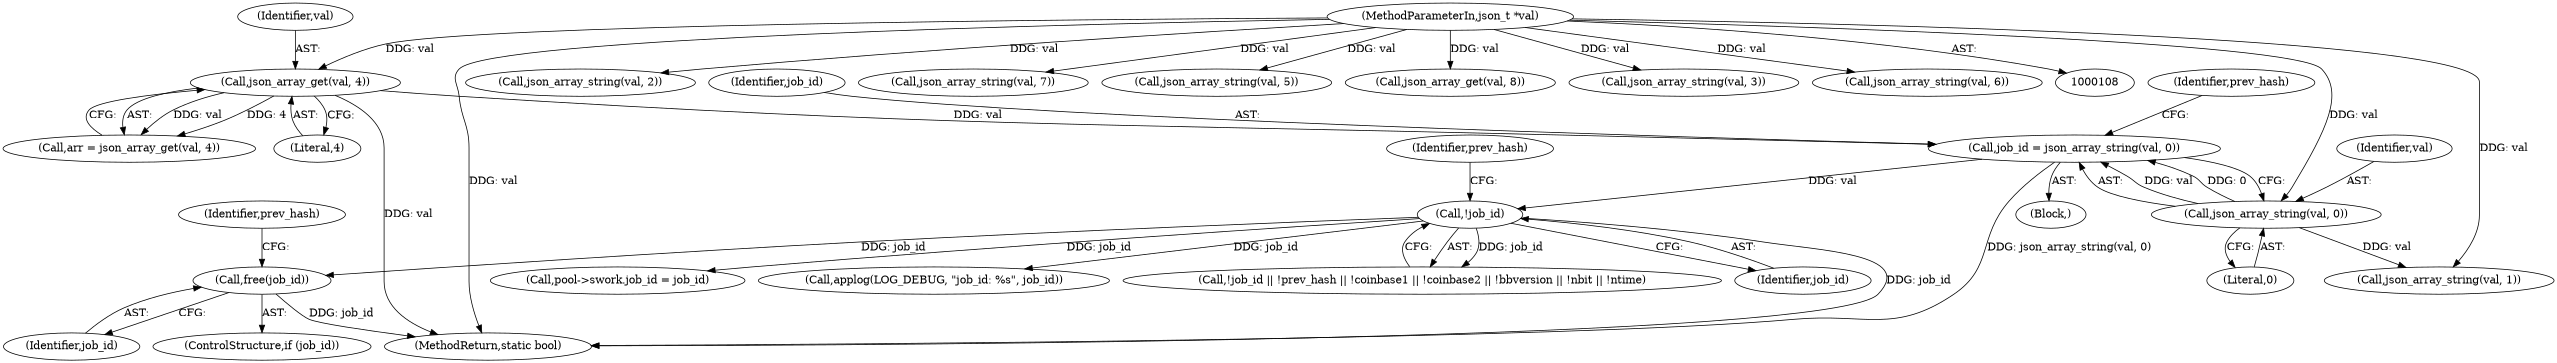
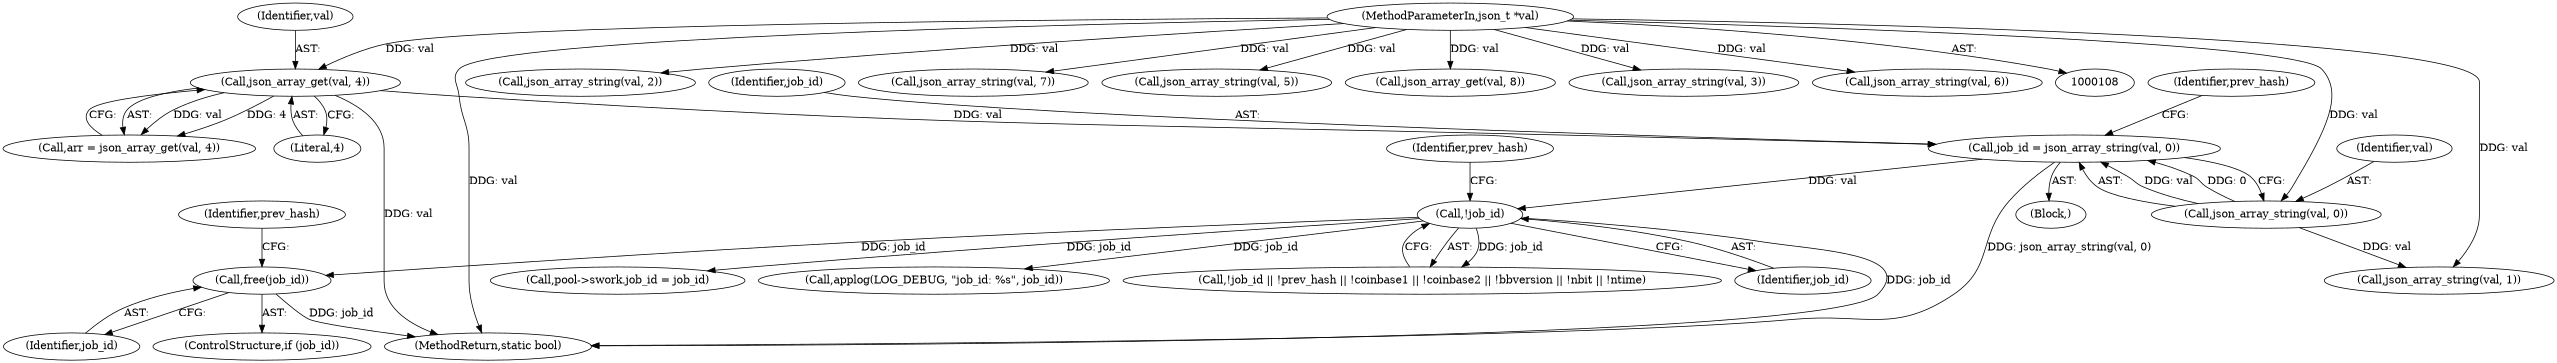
node "(Literal,0)": removed
